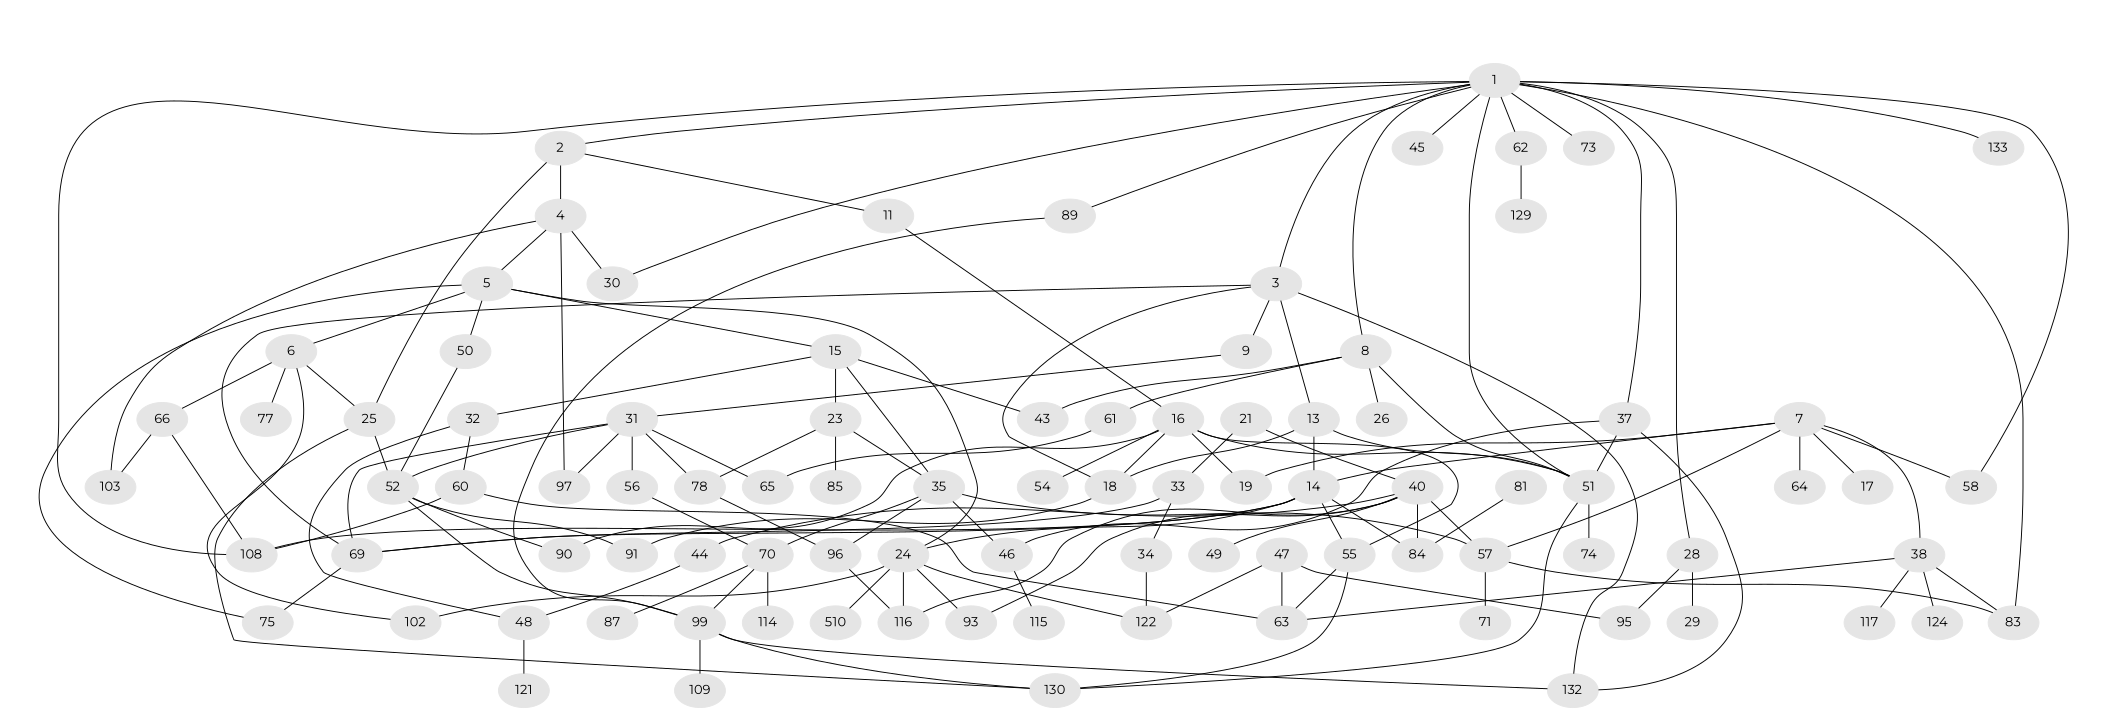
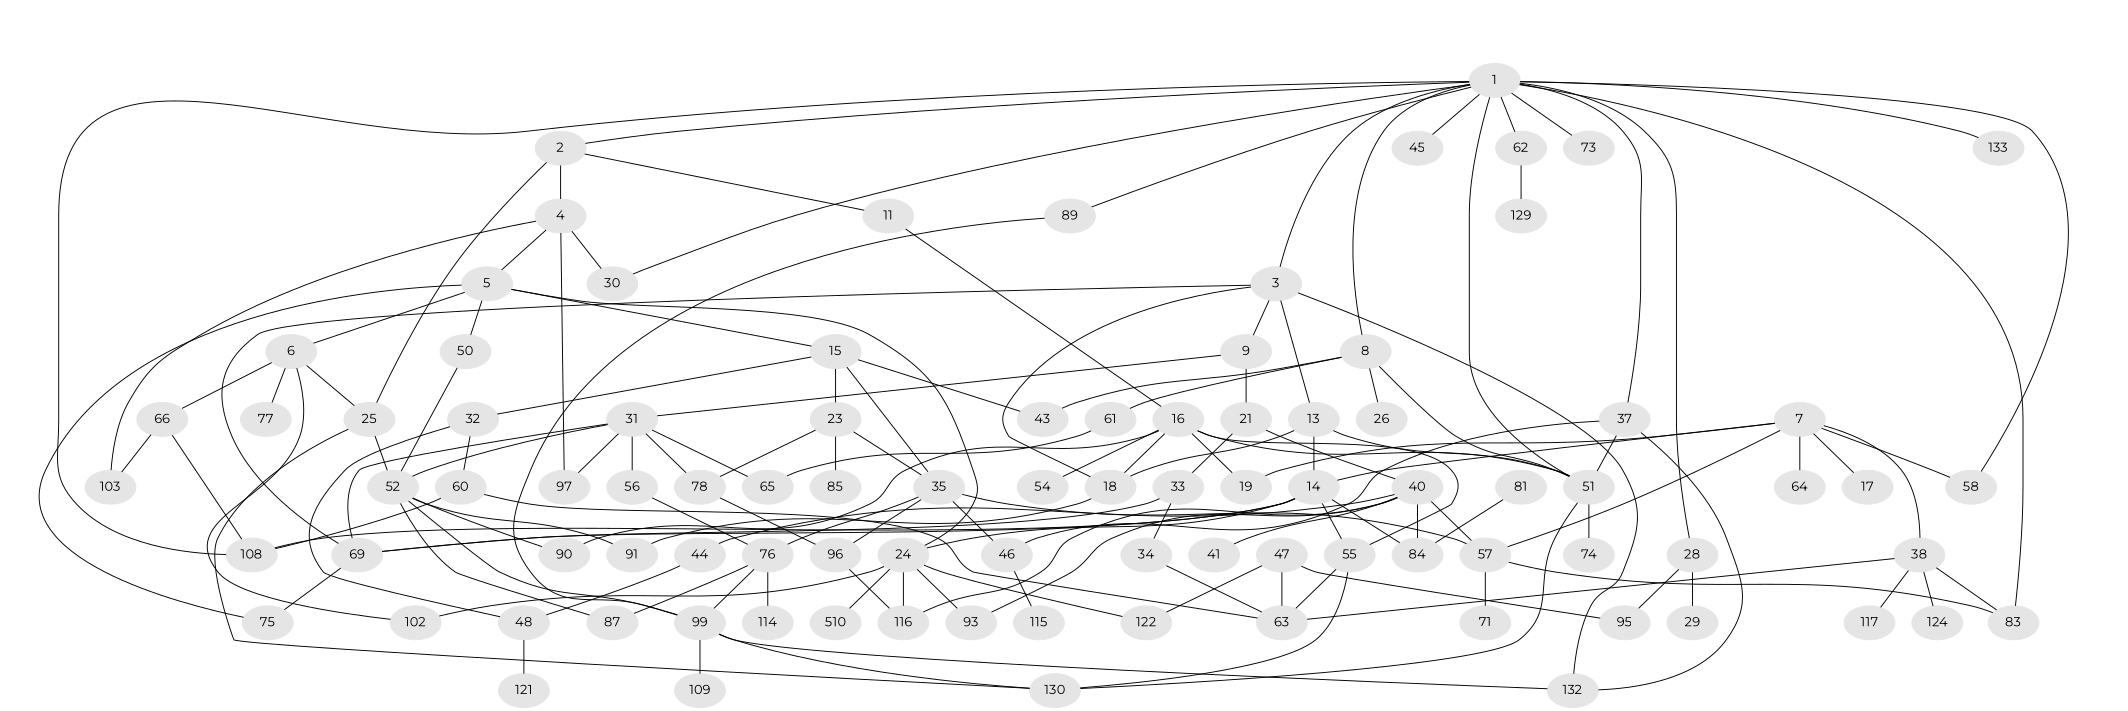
edge "9" -- "21": added
node "70": label "70" -> "76"
node "49": label "49" -> "41"
edge "52" -- "87": added
edge "34" -- "122": now "34" -- "63"
